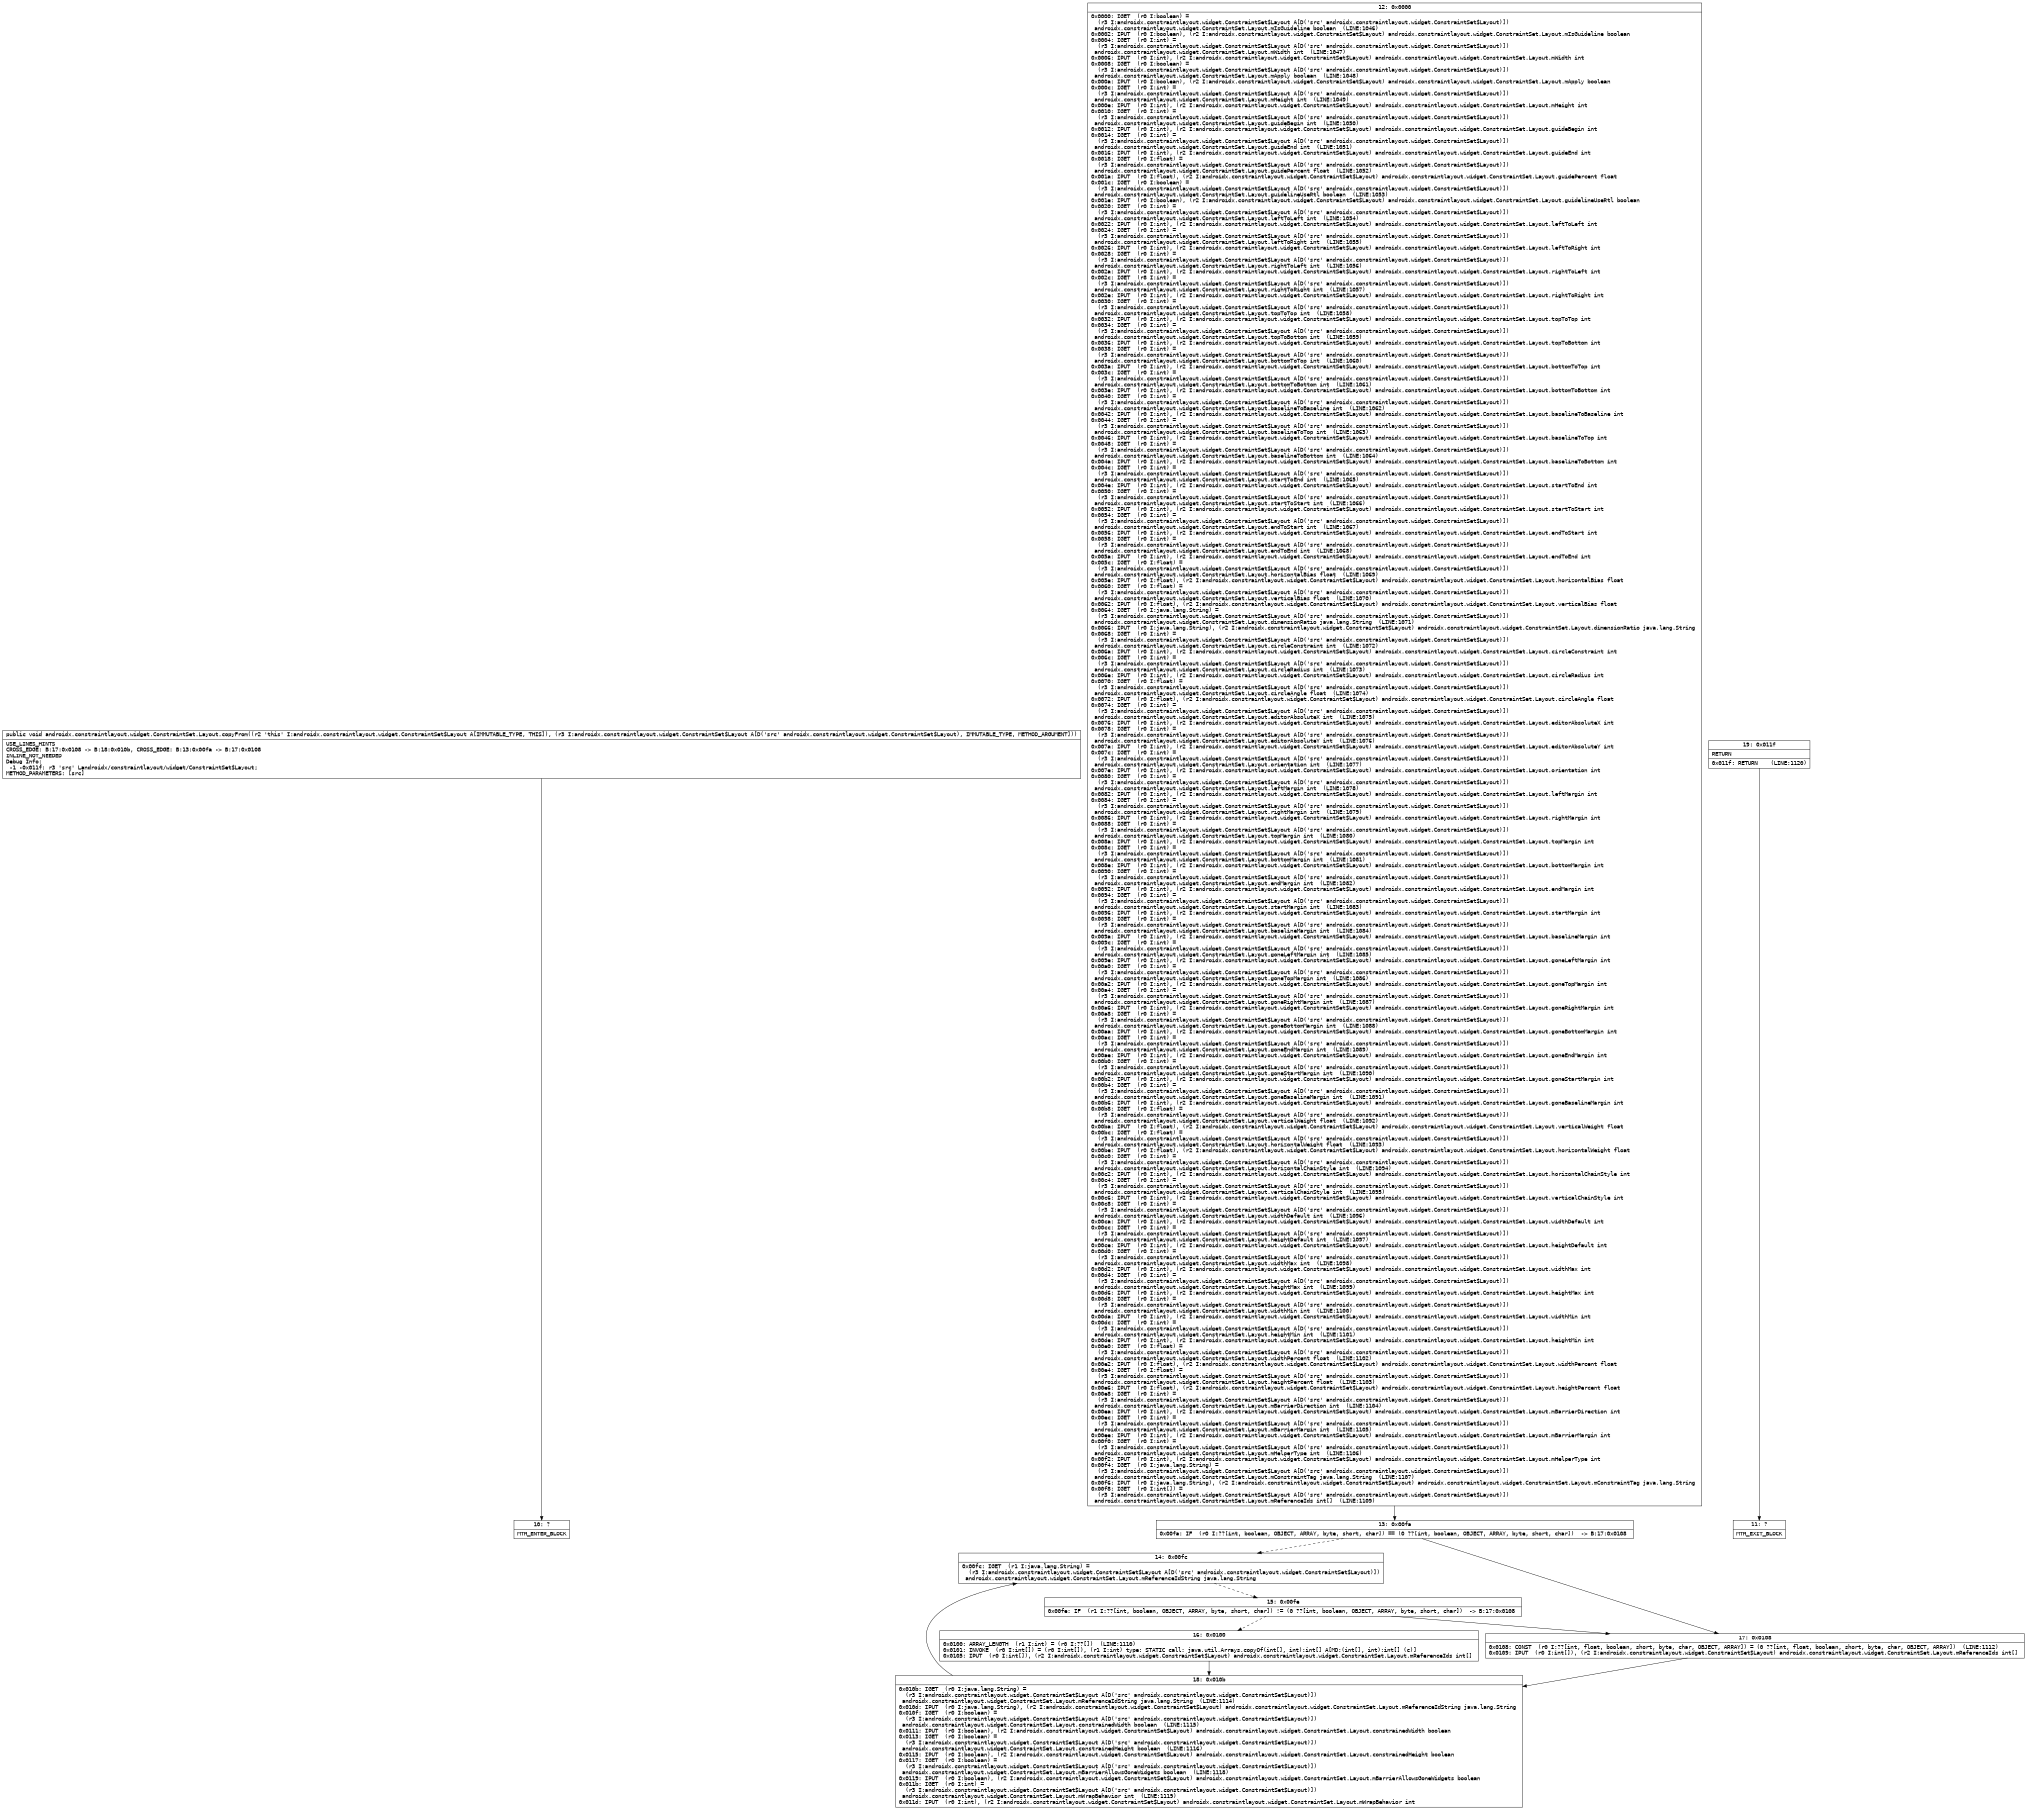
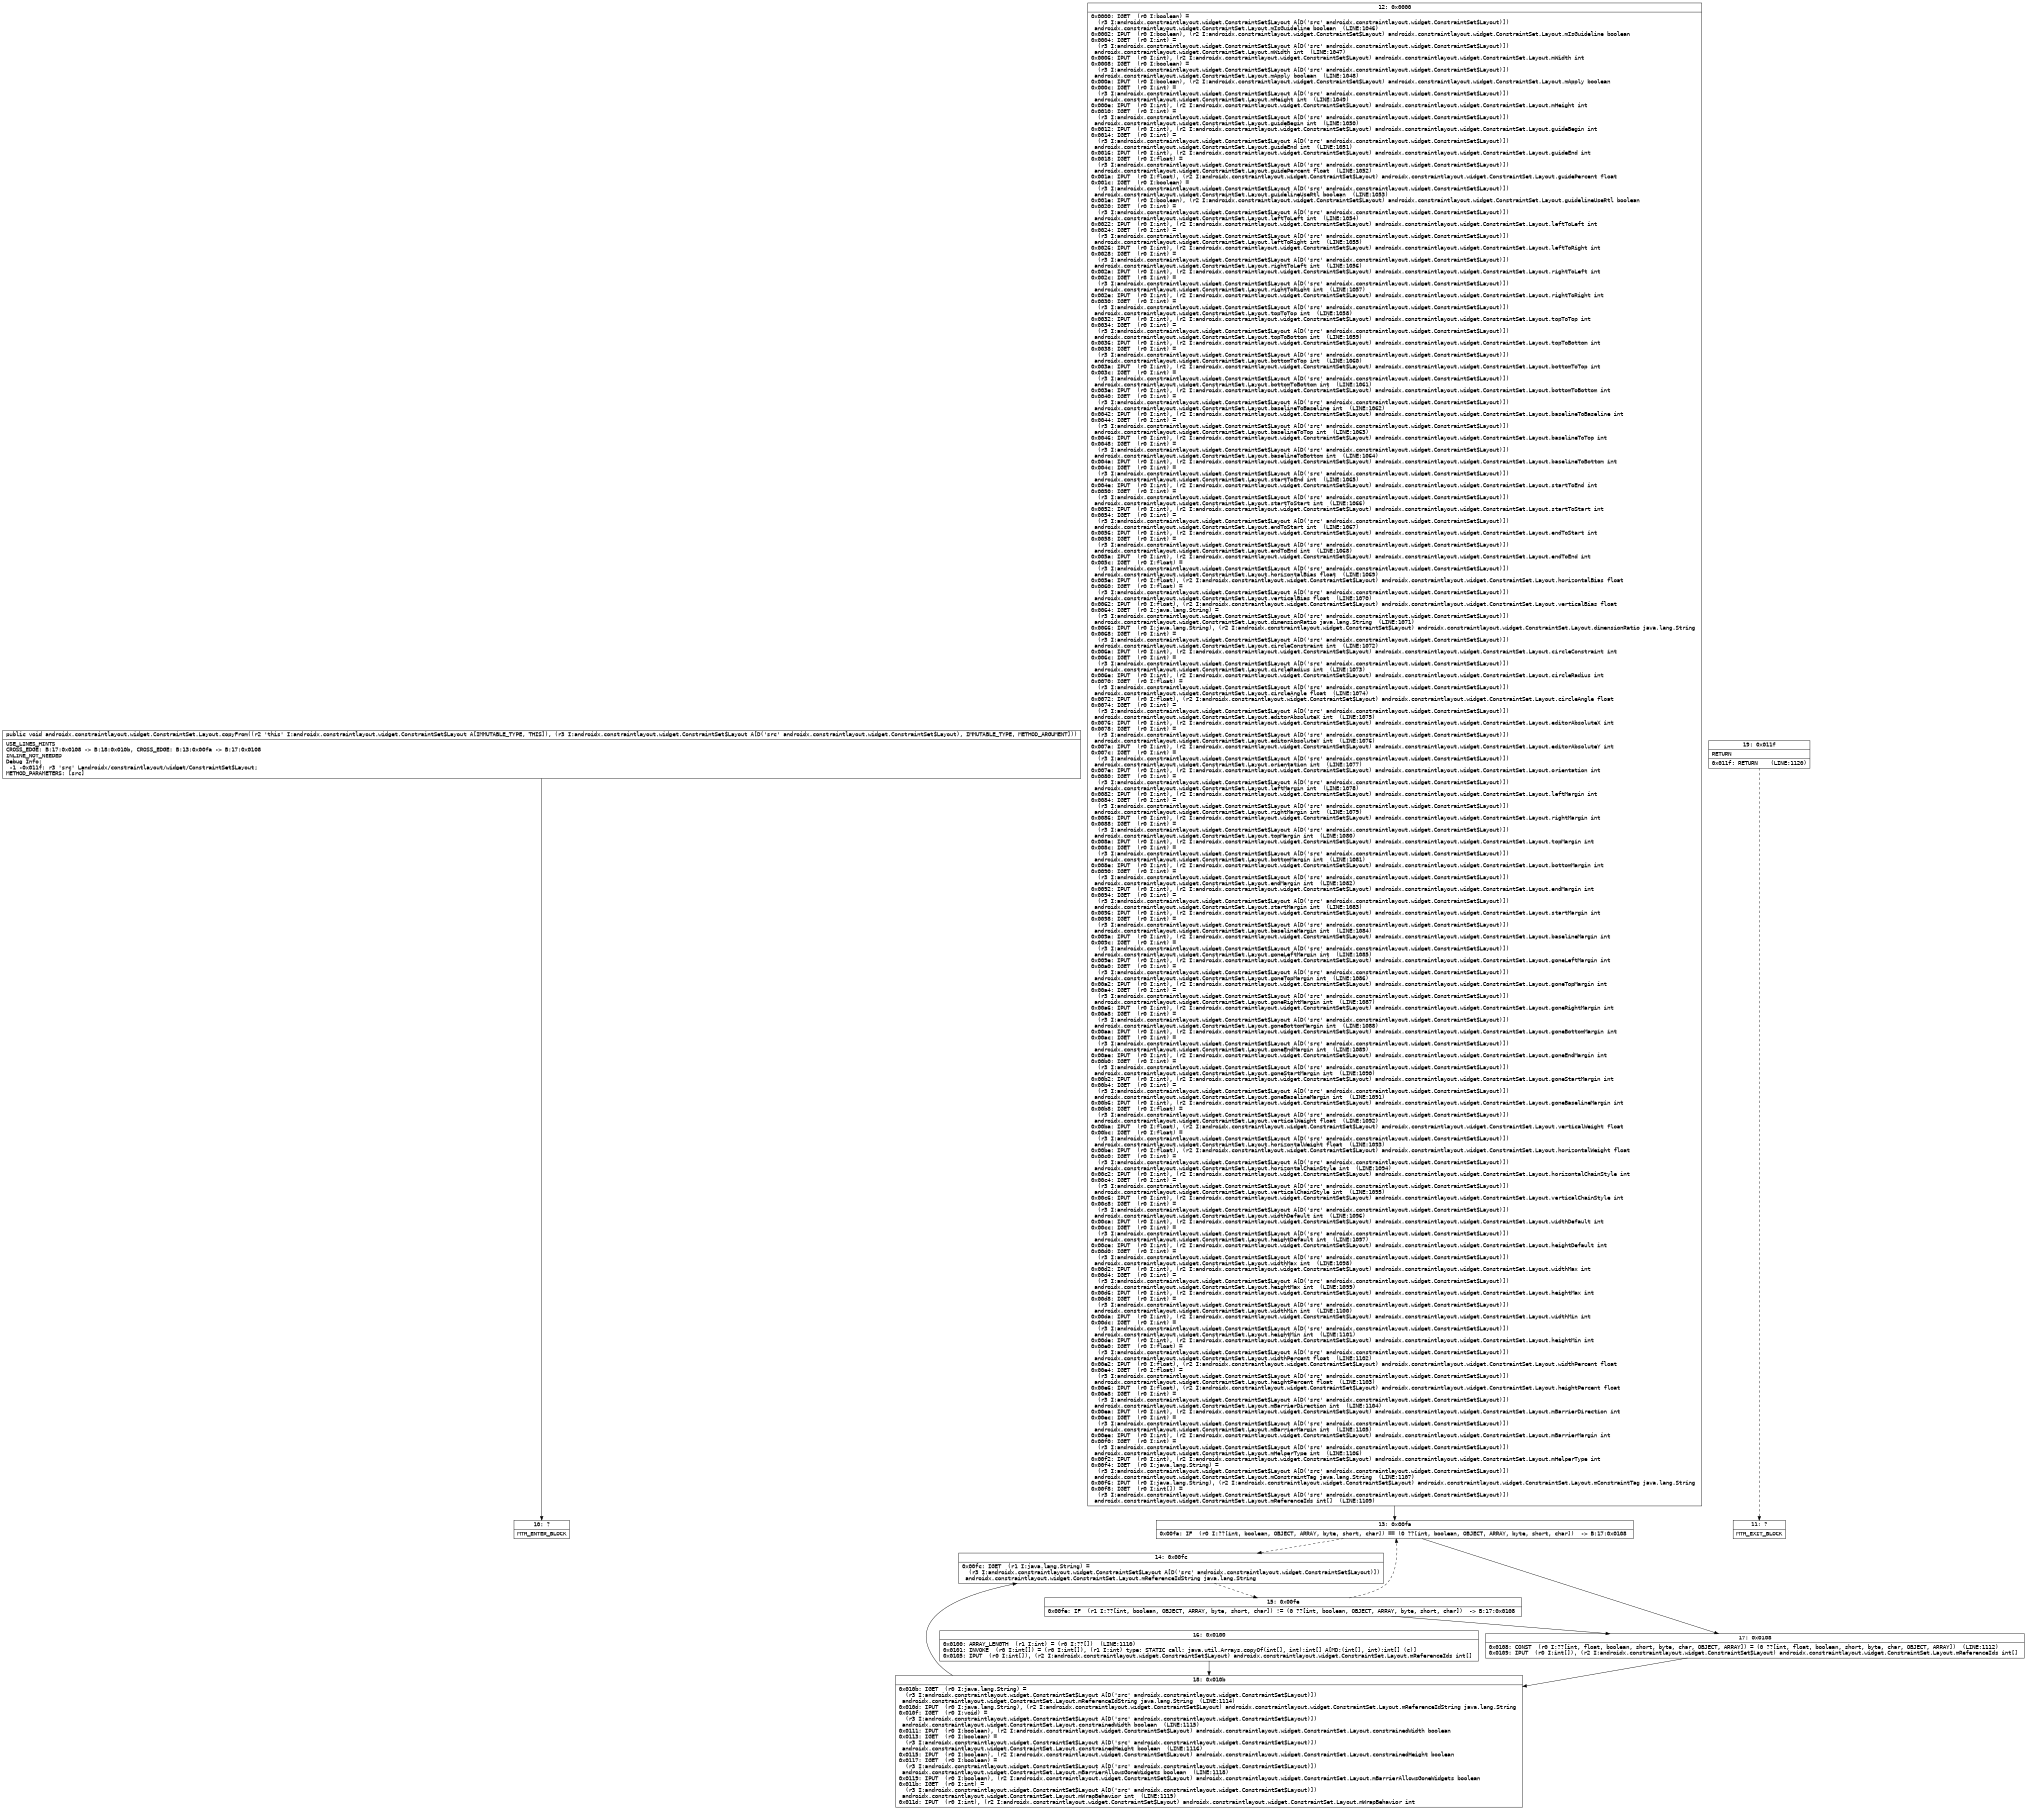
edge "19: 0x011f" -> "11: ?": style solid -> dashed
edge "15: 0x00fe" -> "16: 0x0100": now "15: 0x00fe" -> "13: 0x00fa"
node "18: 0x010b": text "0x010f: IGET  (r0 I:boolean) =" -> "0x010f: IGET  (r0 I:void) ="
